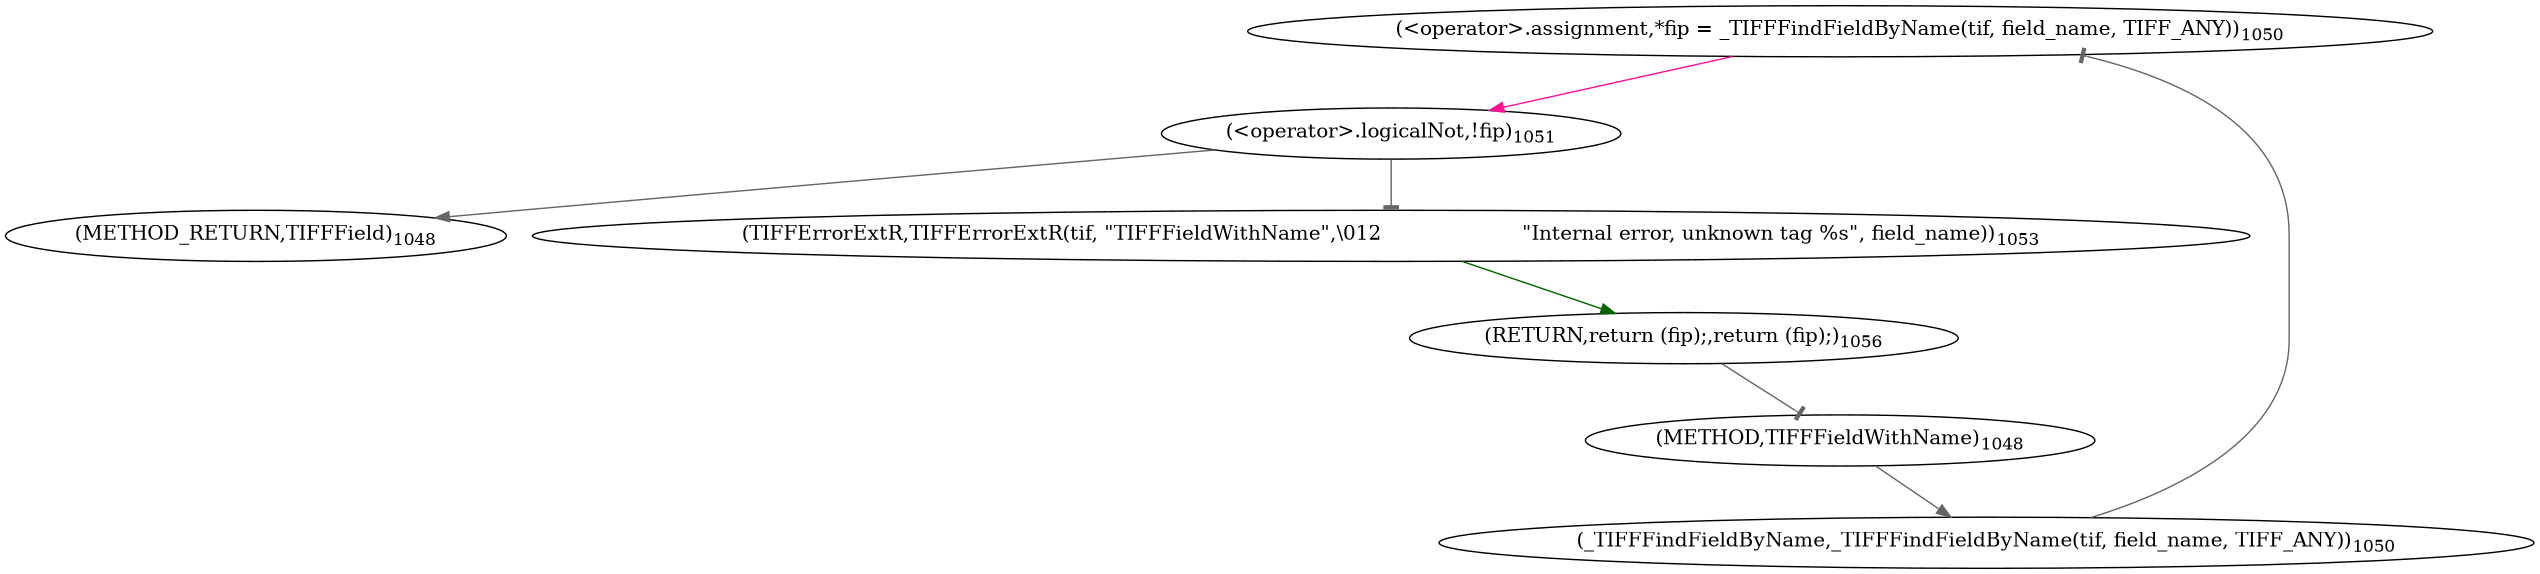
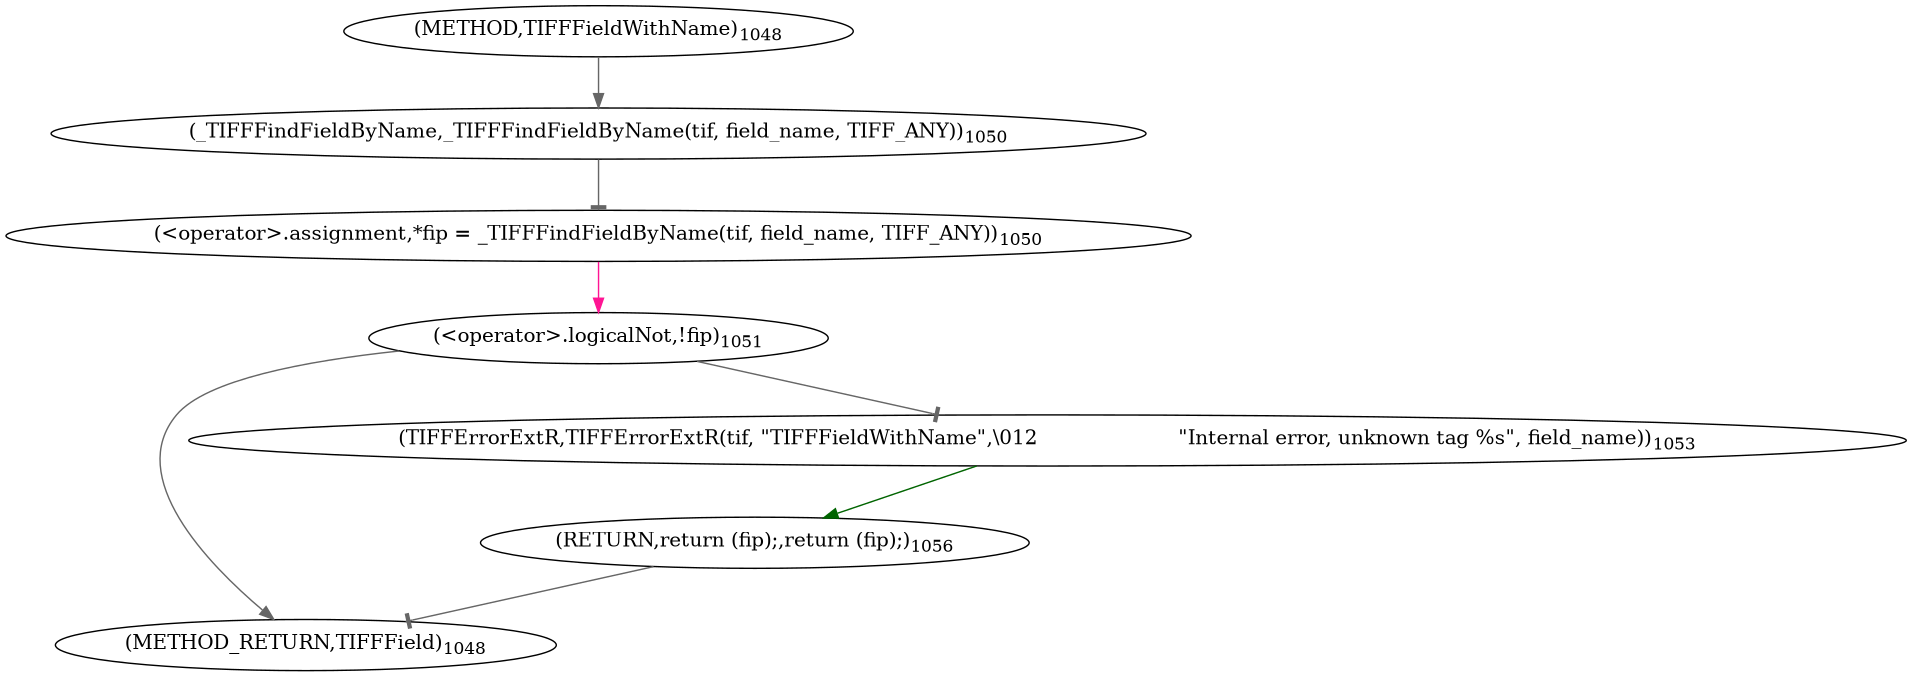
edge "(RETURN,return (fip);,return (fip);)" -> "(METHOD,TIFFFieldWithName)": now "(RETURN,return (fip);,return (fip);)" -> "(METHOD_RETURN,TIFFField)"
